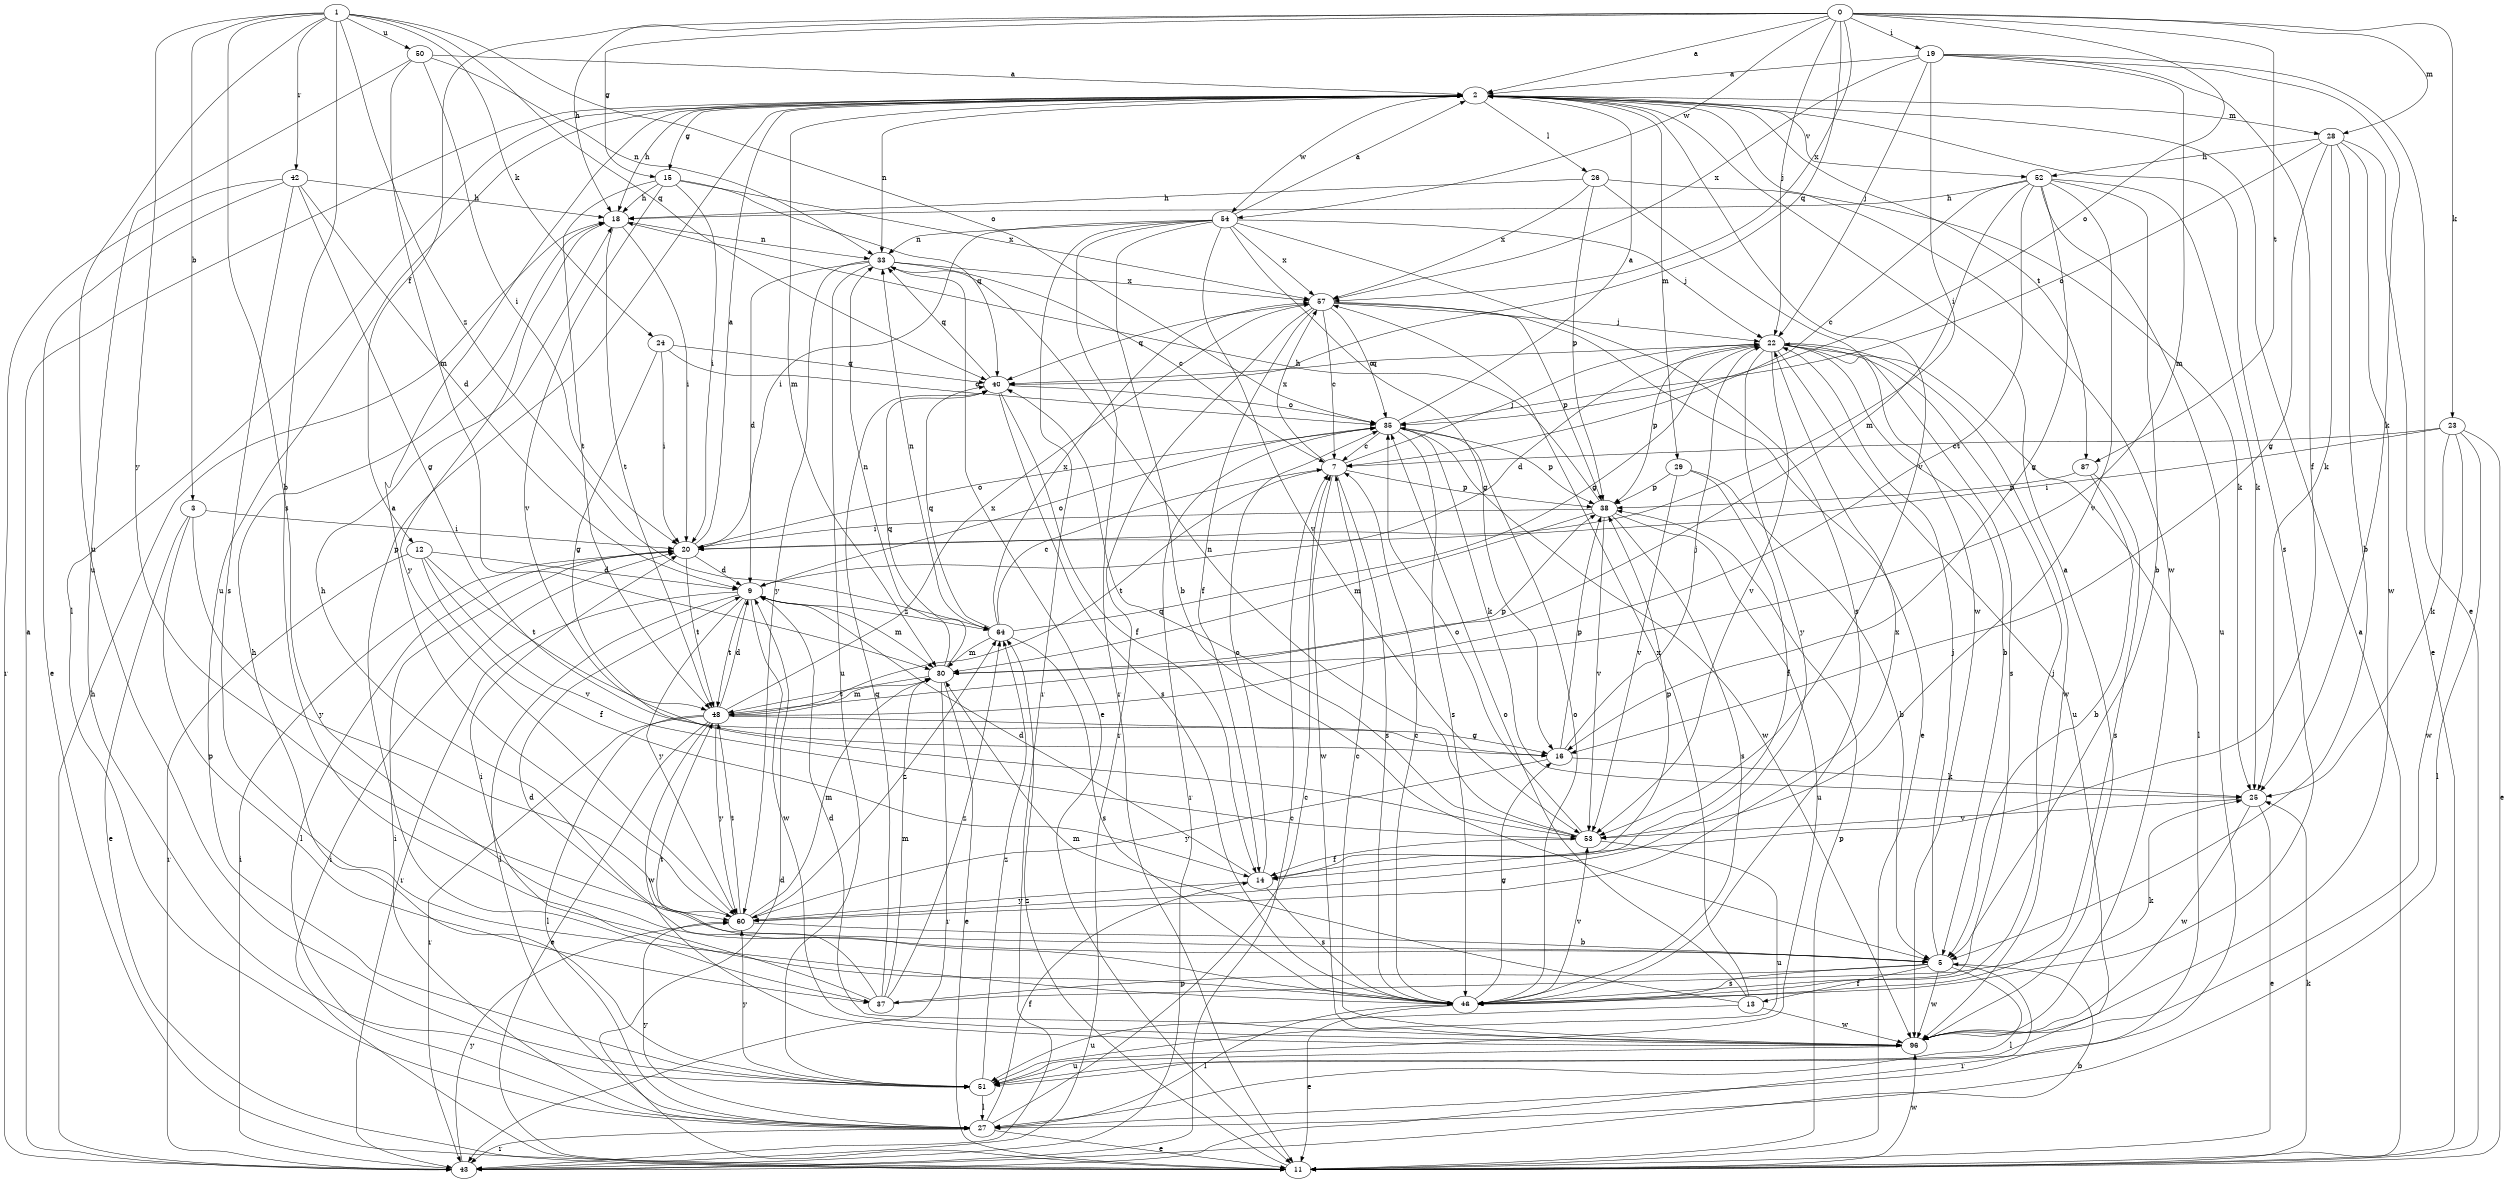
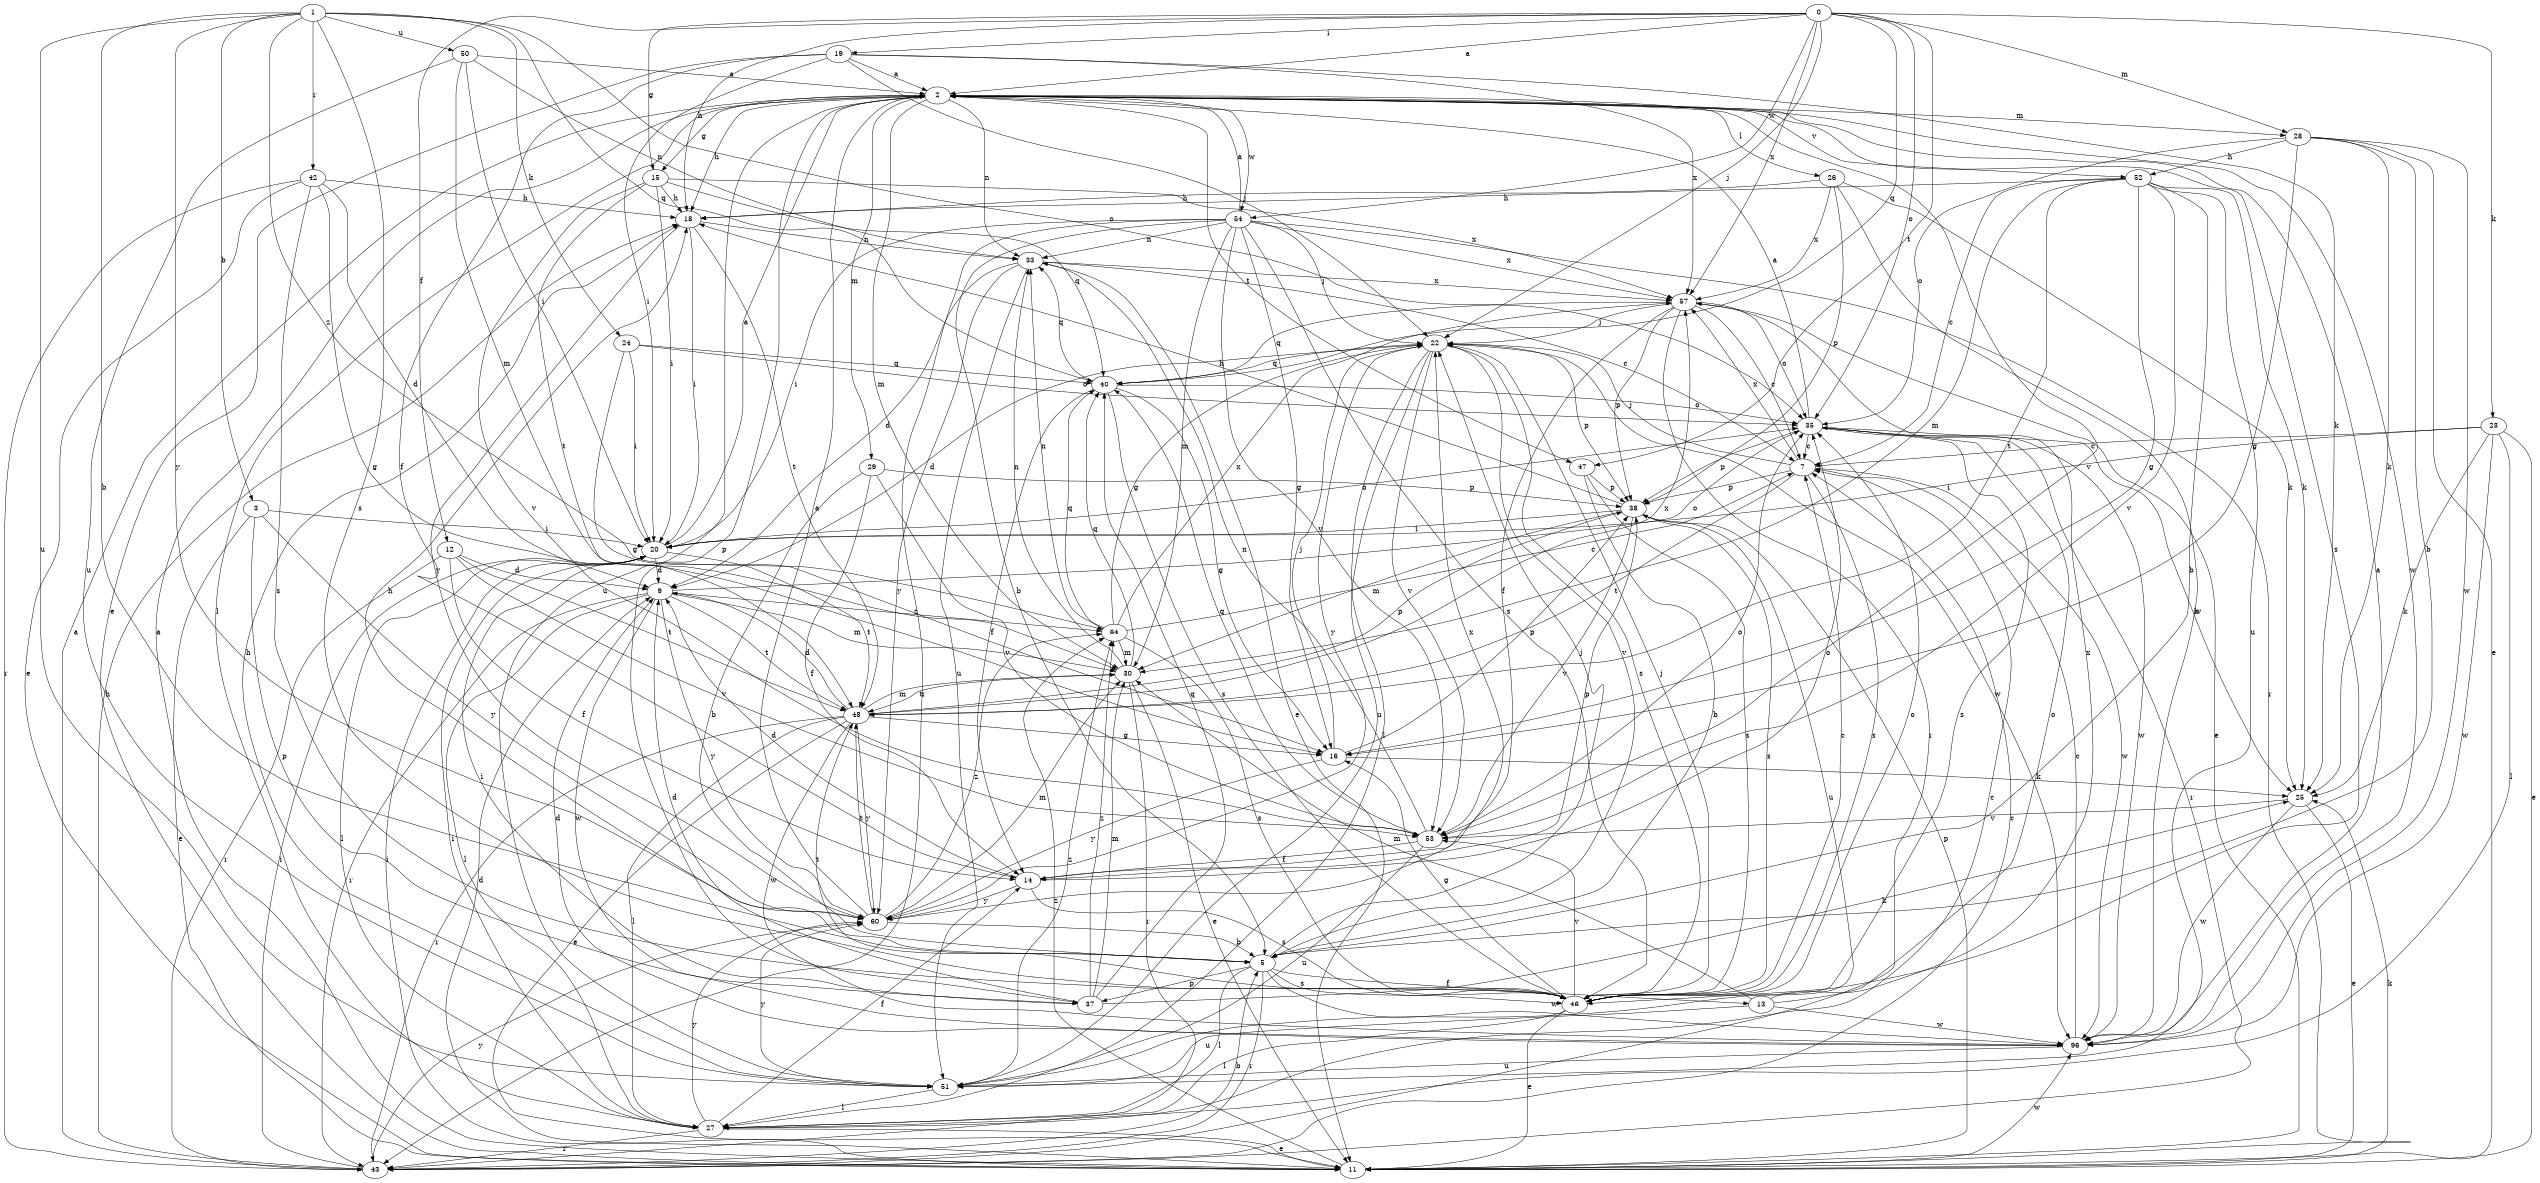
node "87": label "87" -> "47"
edge "40" -> "16": added, label "g"
edge "19" -> "30": now "54" -> "30"
edge "22" -> "5": label "b" -> "v"
